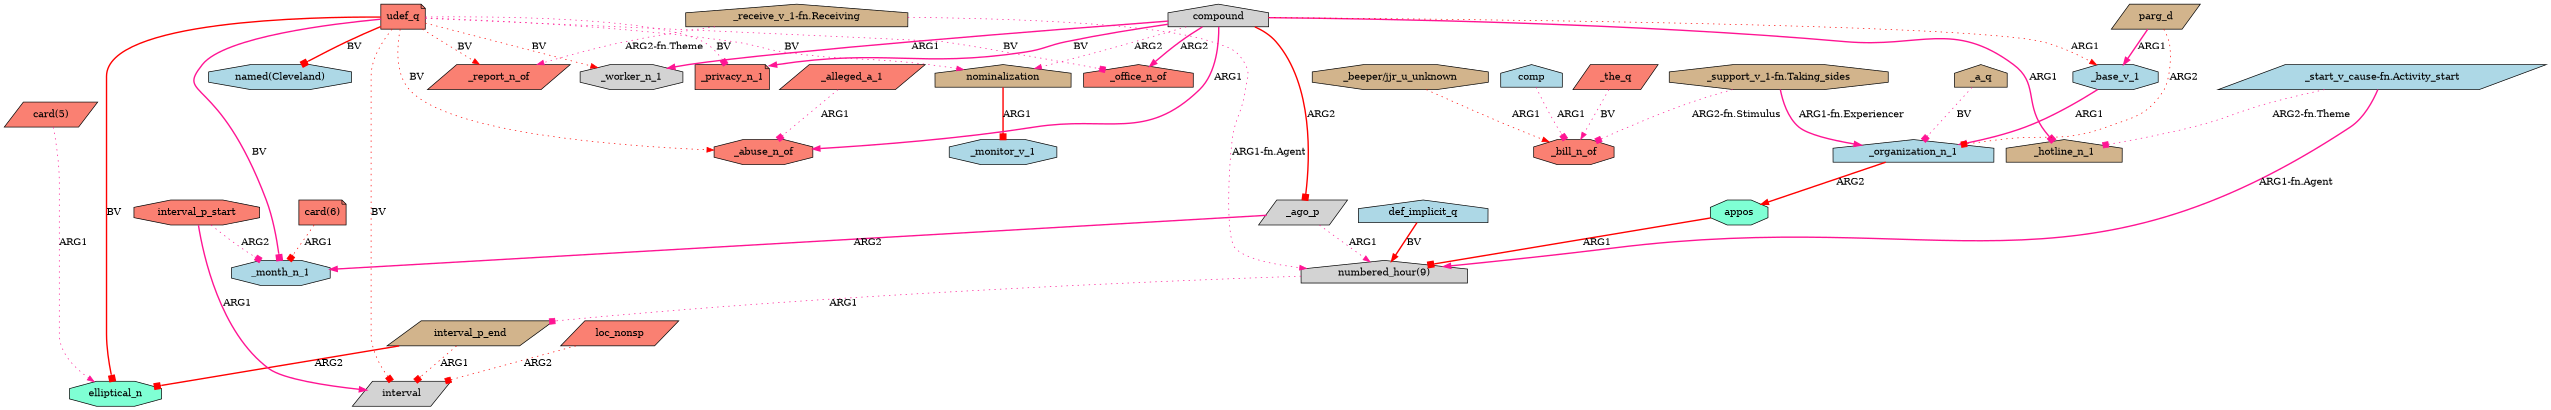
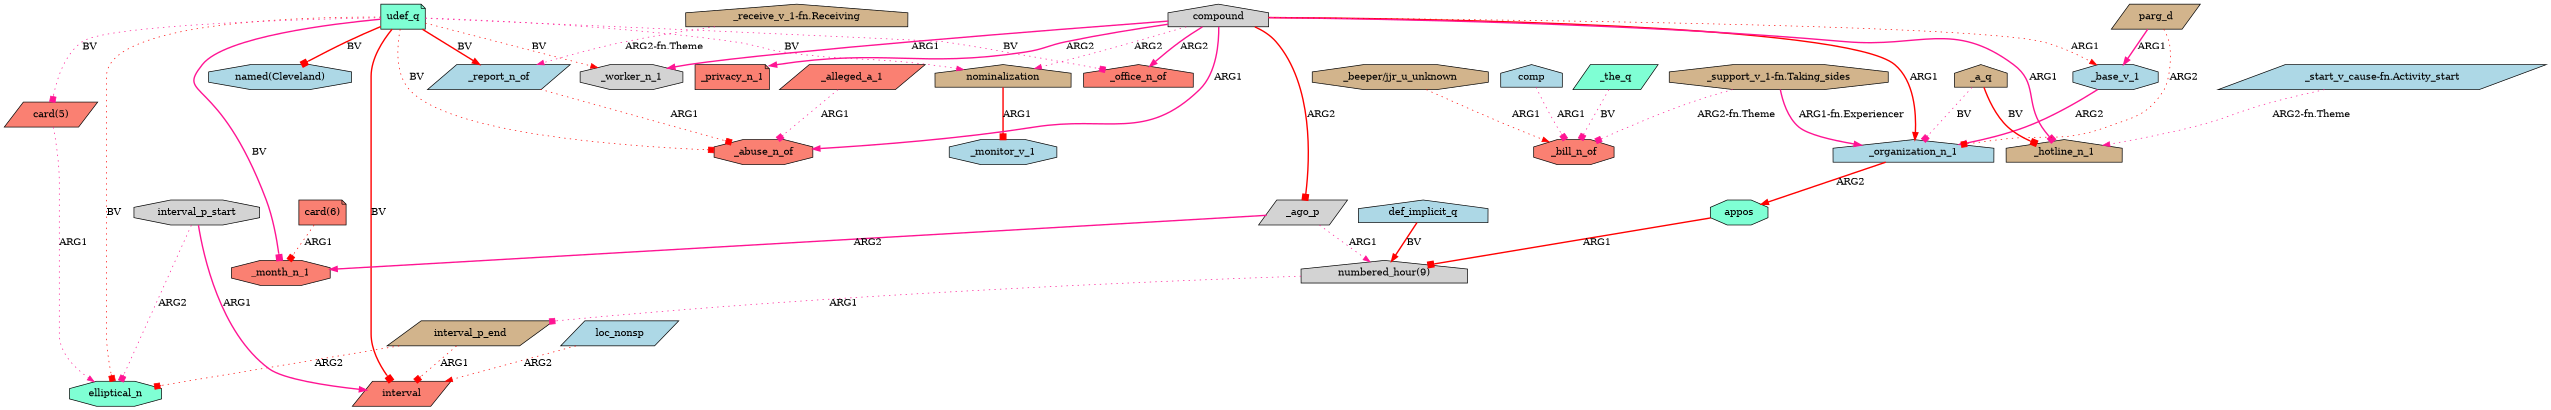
node "udef_q": fillcolor salmon -> aquamarine
edge "udef_q" -> "_privacy_n_1": now "udef_q" -> "card(5)"
edge "compound" -> "_organization_n_1": added, label "ARG1"
edge "_receive_v_1-fn.Receiving" -> "numbered_hour(9)": removed, label "ARG1-fn.Agent"
edge "udef_q" -> "_report_n_of": style dotted -> bold
edge "compound" -> "_privacy_n_1": label "BV" -> "ARG2"
node "_report_n_of": fillcolor salmon -> lightblue
node "_the_q": fillcolor salmon -> aquamarine
edge "udef_q" -> "elliptical_n": style bold -> dotted
edge "_the_q" -> "_bill_n_of": arrowhead normal -> box
edge "_report_n_of" -> "_abuse_n_of": added, label "ARG1"
edge "_support_v_1-fn.Taking_sides" -> "_bill_n_of": label "ARG2-fn.Stimulus" -> "ARG2-fn.Theme"
edge "_base_v_1" -> "_organization_n_1": label "ARG1" -> "ARG2"
edge "_a_q" -> "_hotline_n_1": added, label "BV"
edge "_start_v_cause-fn.Activity_start" -> "_hotline_n_1": arrowhead box -> normal
edge "udef_q" -> "_abuse_n_of": arrowhead normal -> box
edge "udef_q" -> "interval": style dotted -> bold
node "interval_p_start": fillcolor salmon -> lightgrey
edge "_start_v_cause-fn.Activity_start" -> "numbered_hour(9)": removed, label "ARG1-fn.Agent"
edge "interval_p_start" -> "_month_n_1": now "interval_p_start" -> "elliptical_n"
node "_month_n_1": fillcolor lightblue -> salmon
node "loc_nonsp": fillcolor salmon -> lightblue
edge "loc_nonsp" -> "interval": arrowhead box -> normal
edge "interval_p_end" -> "elliptical_n": style bold -> dotted
node "interval": fillcolor lightgrey -> salmon
